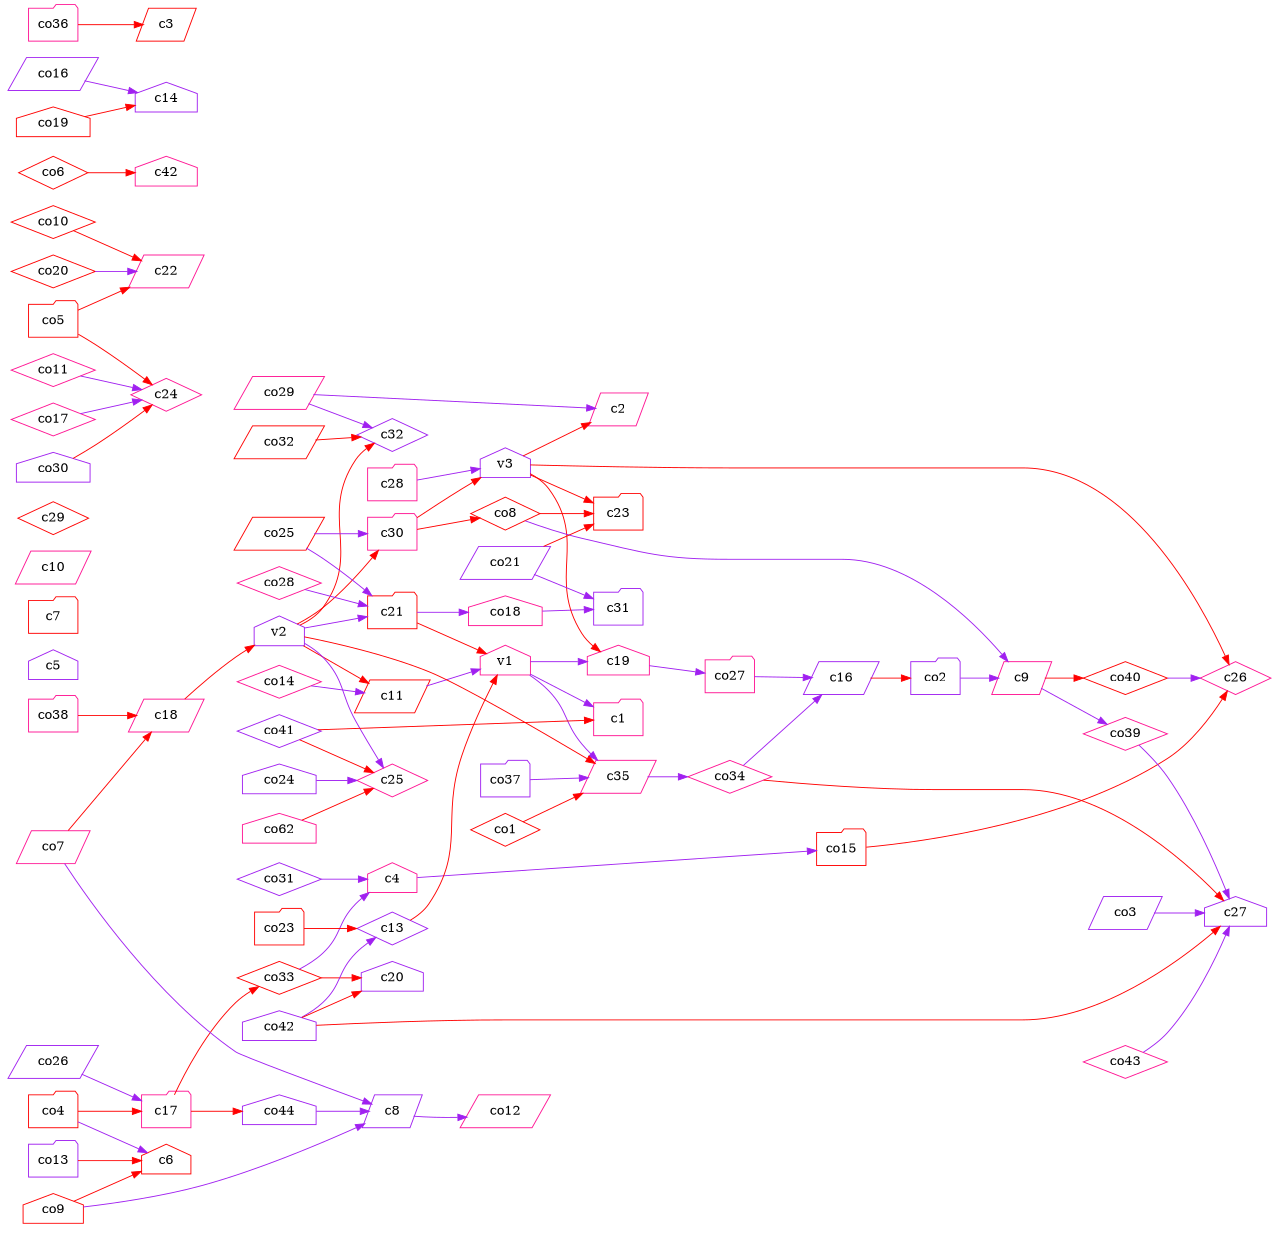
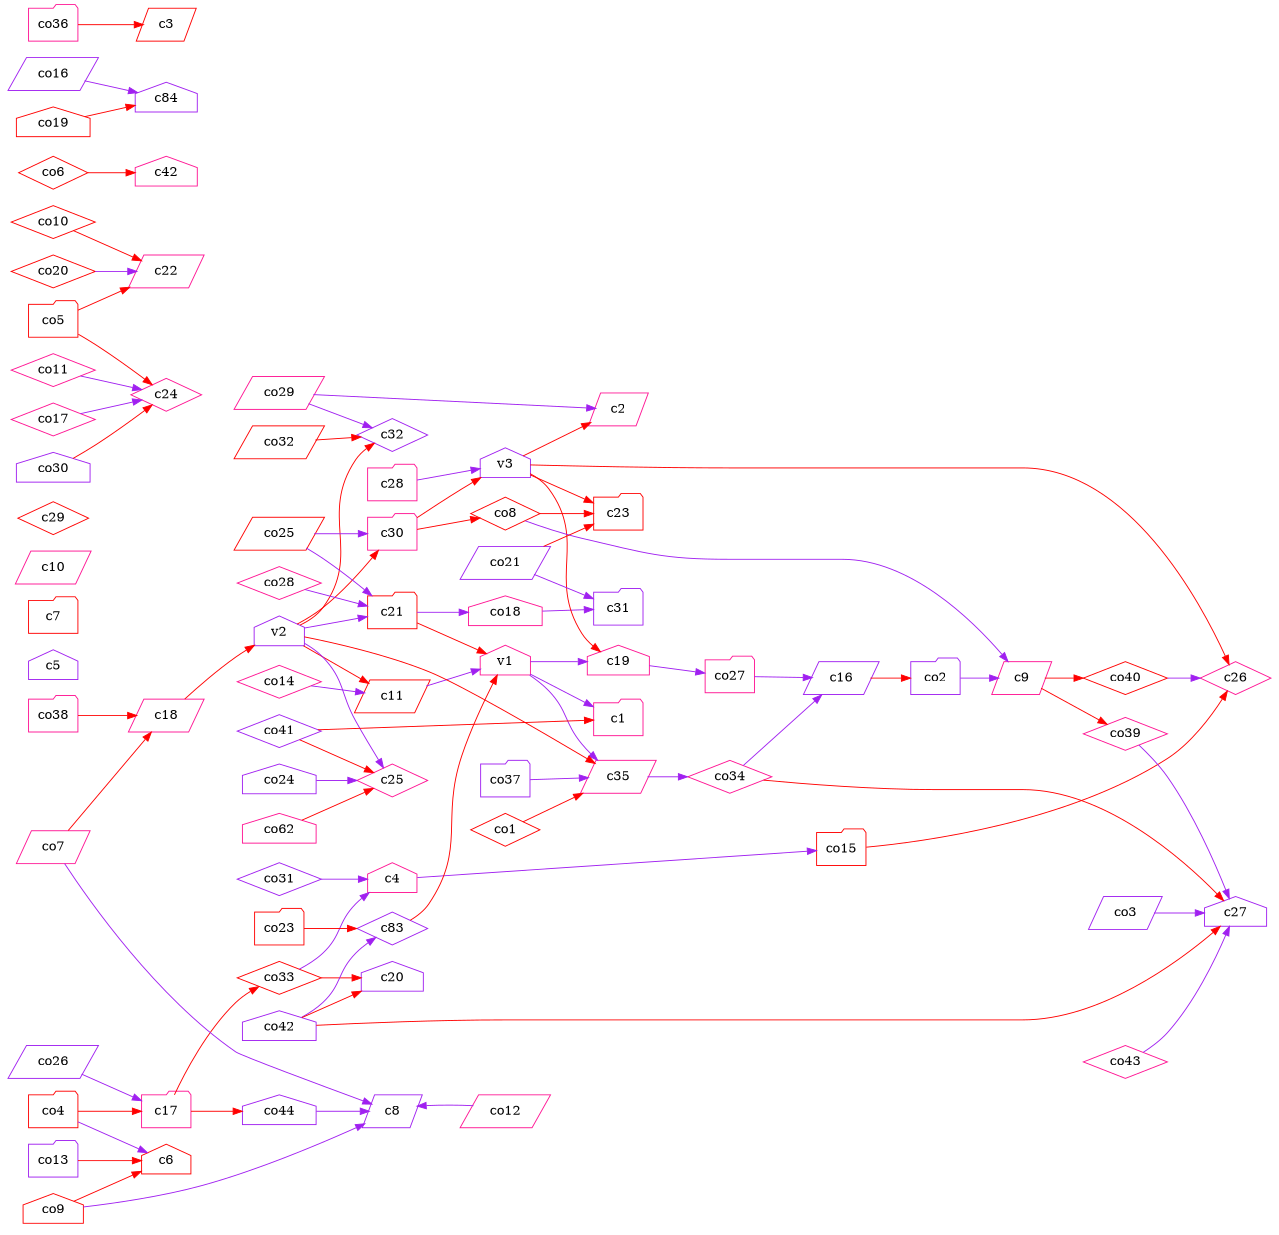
node "c14": label "c14" -> "c84"
edge "c9" -> "co39": color purple -> red
node "c13": label "c13" -> "c83"
edge "c8" -> "co12": reversed
